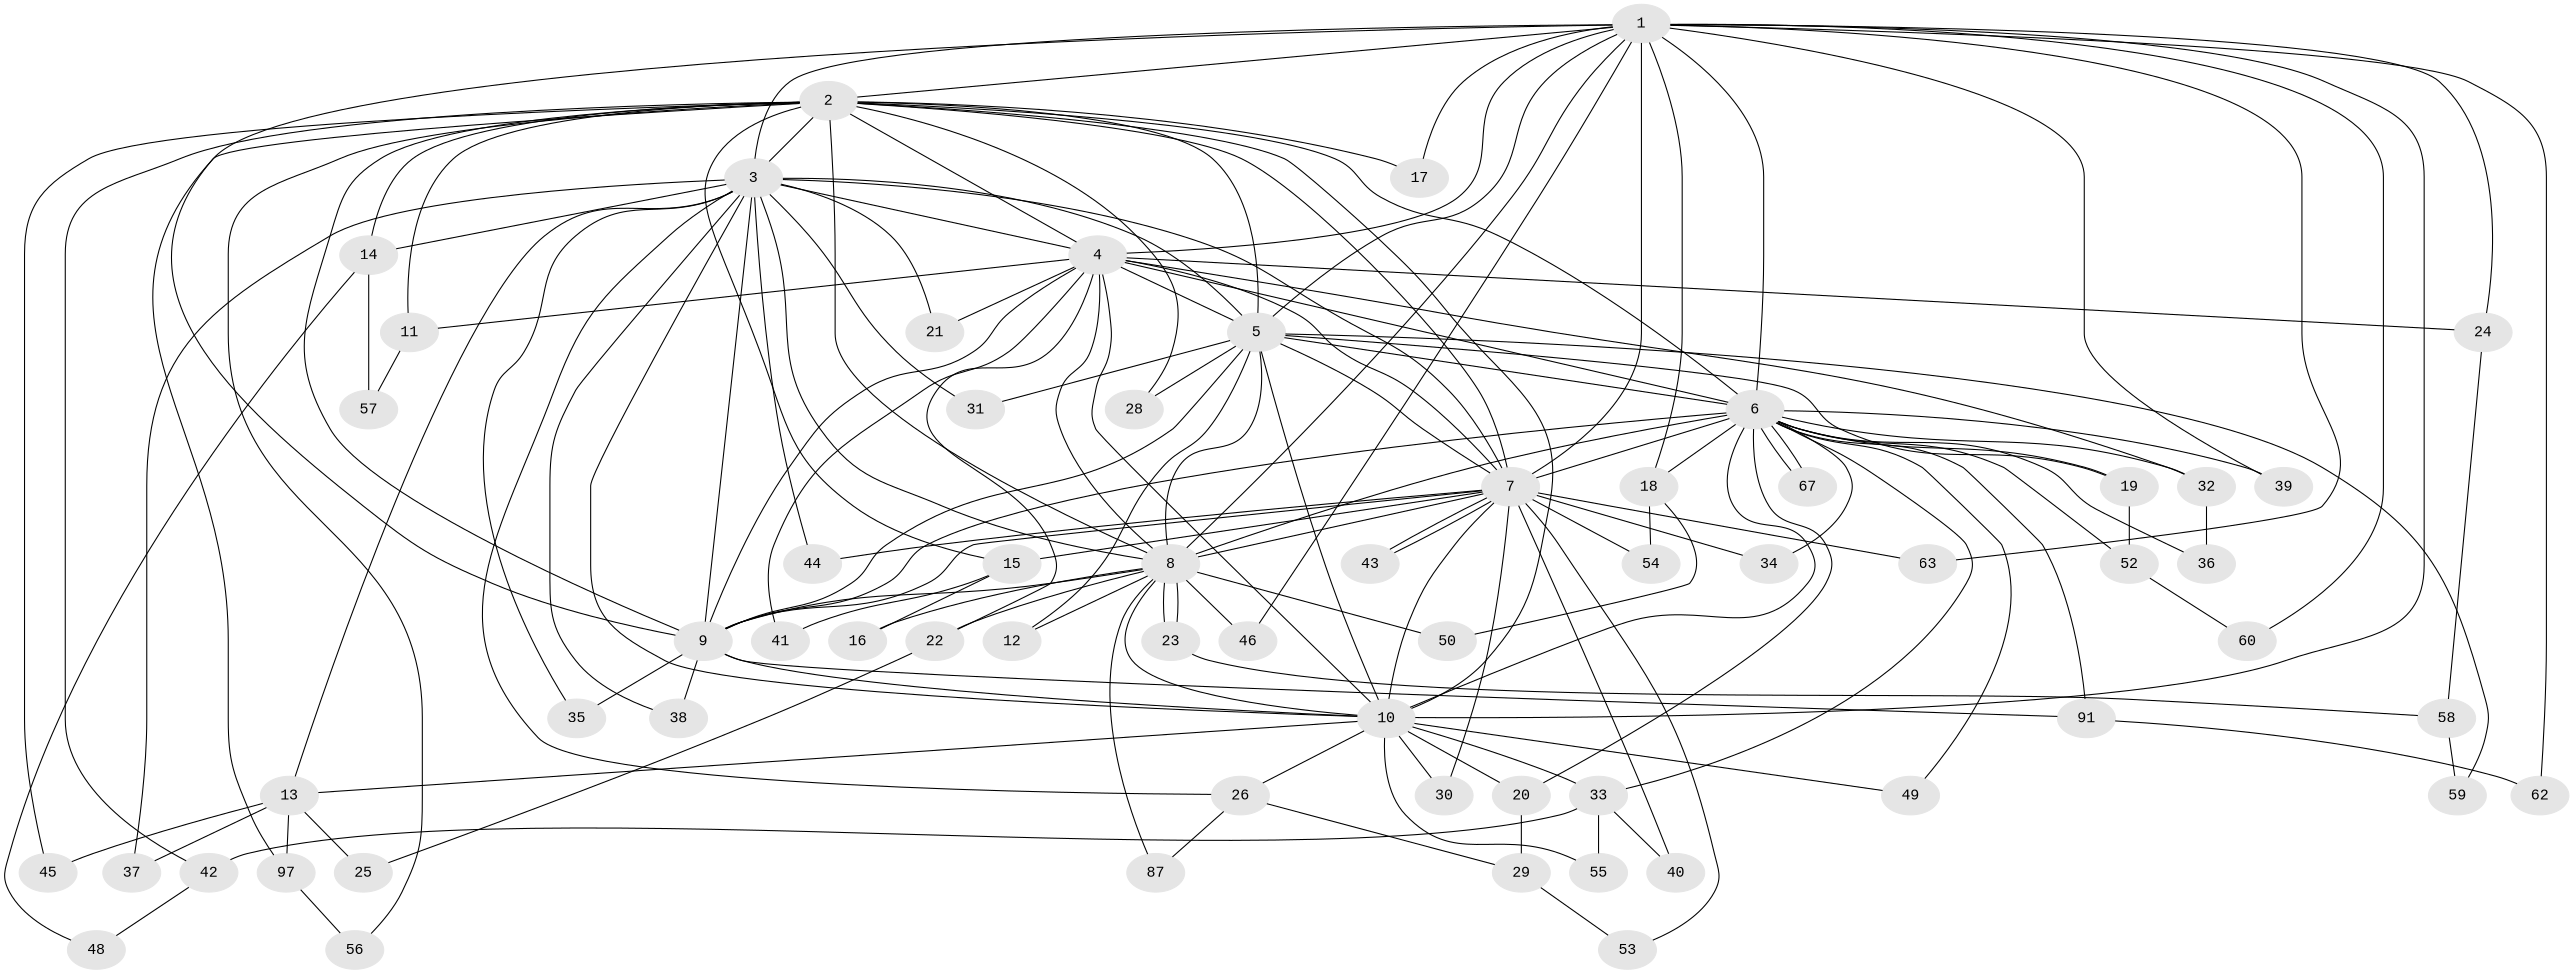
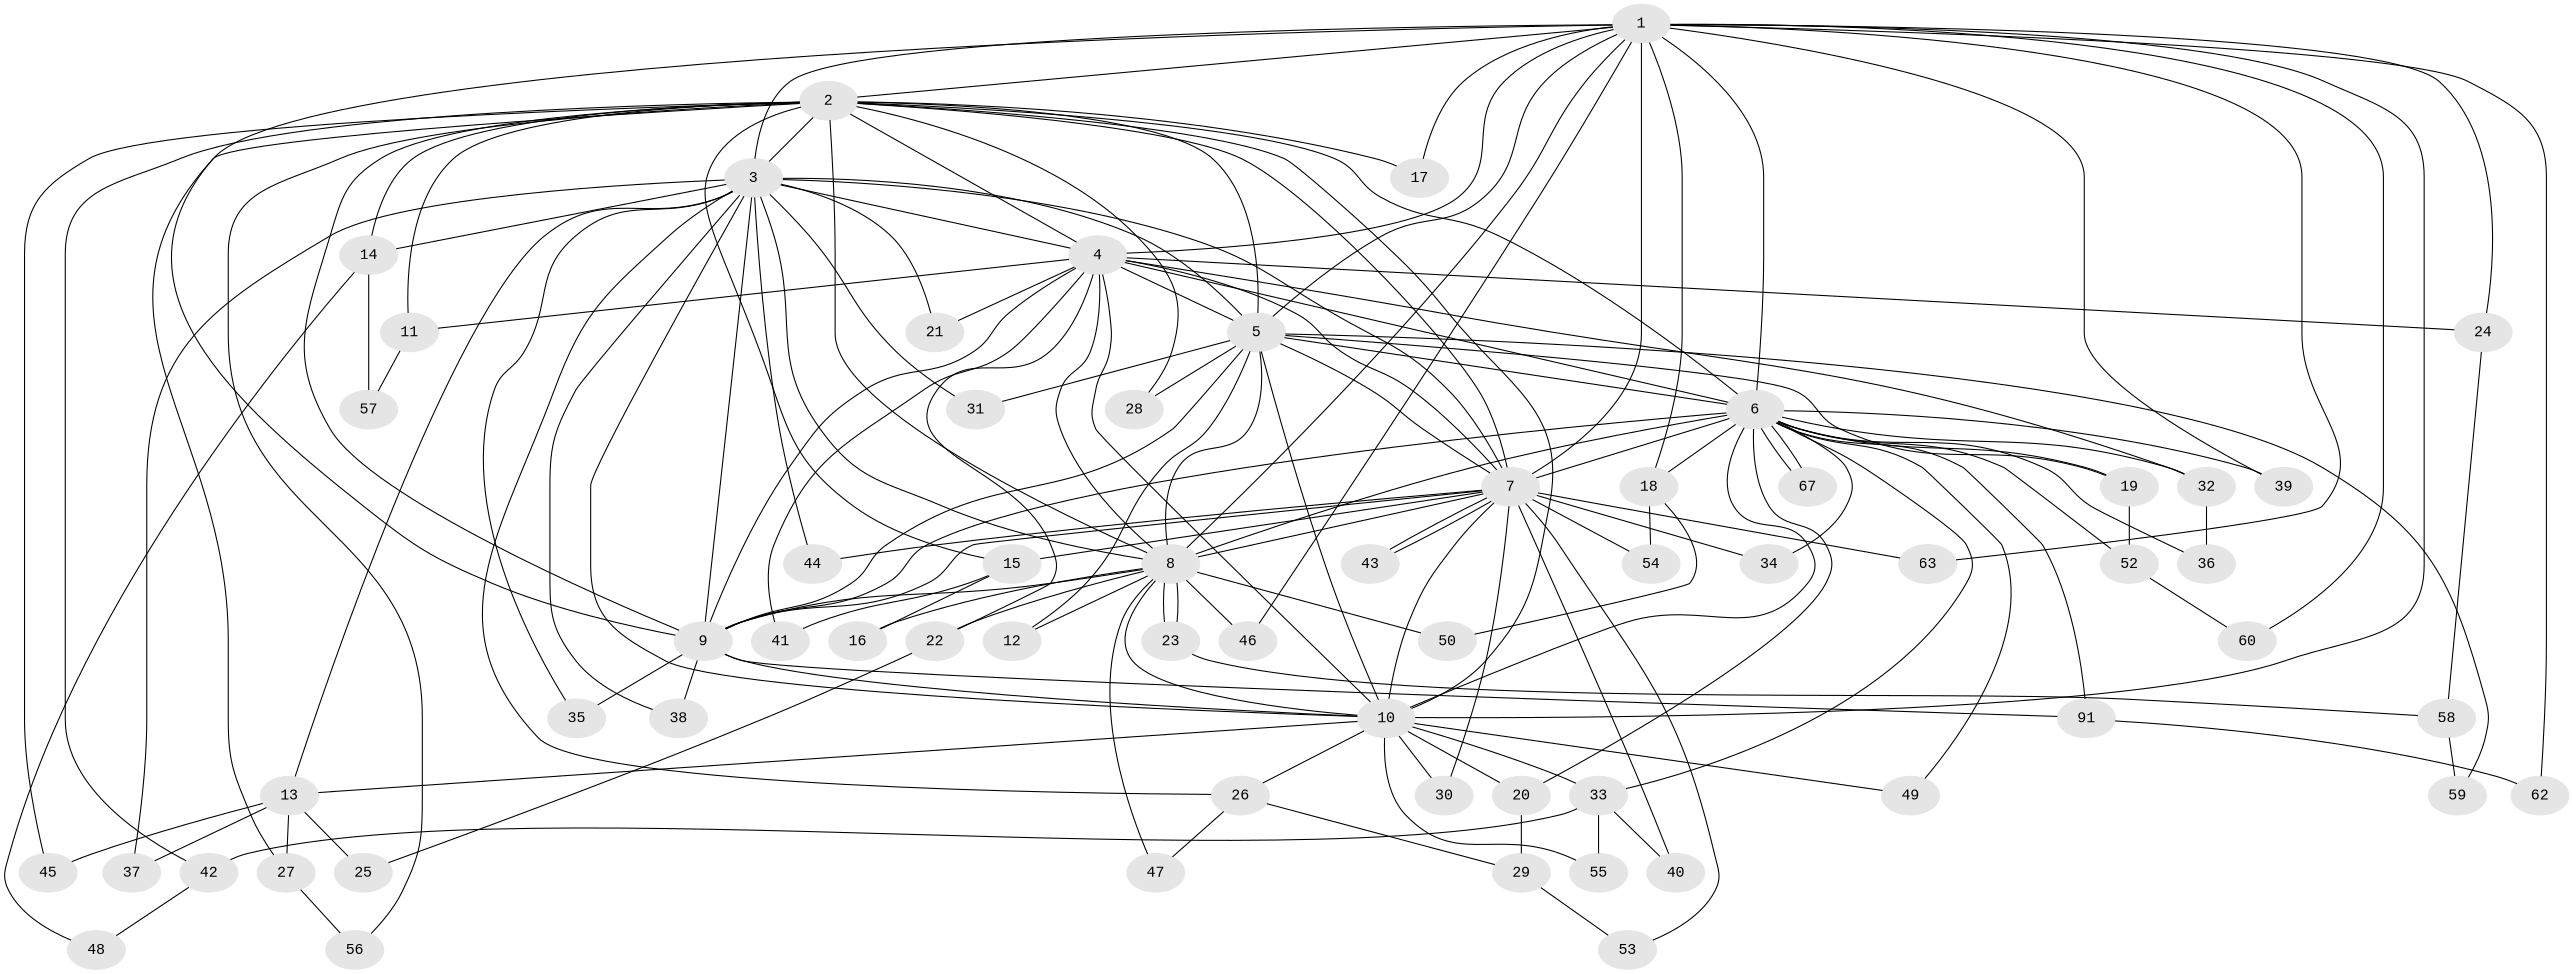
node "97": label "97" -> "27"
node "87": label "87" -> "47"
